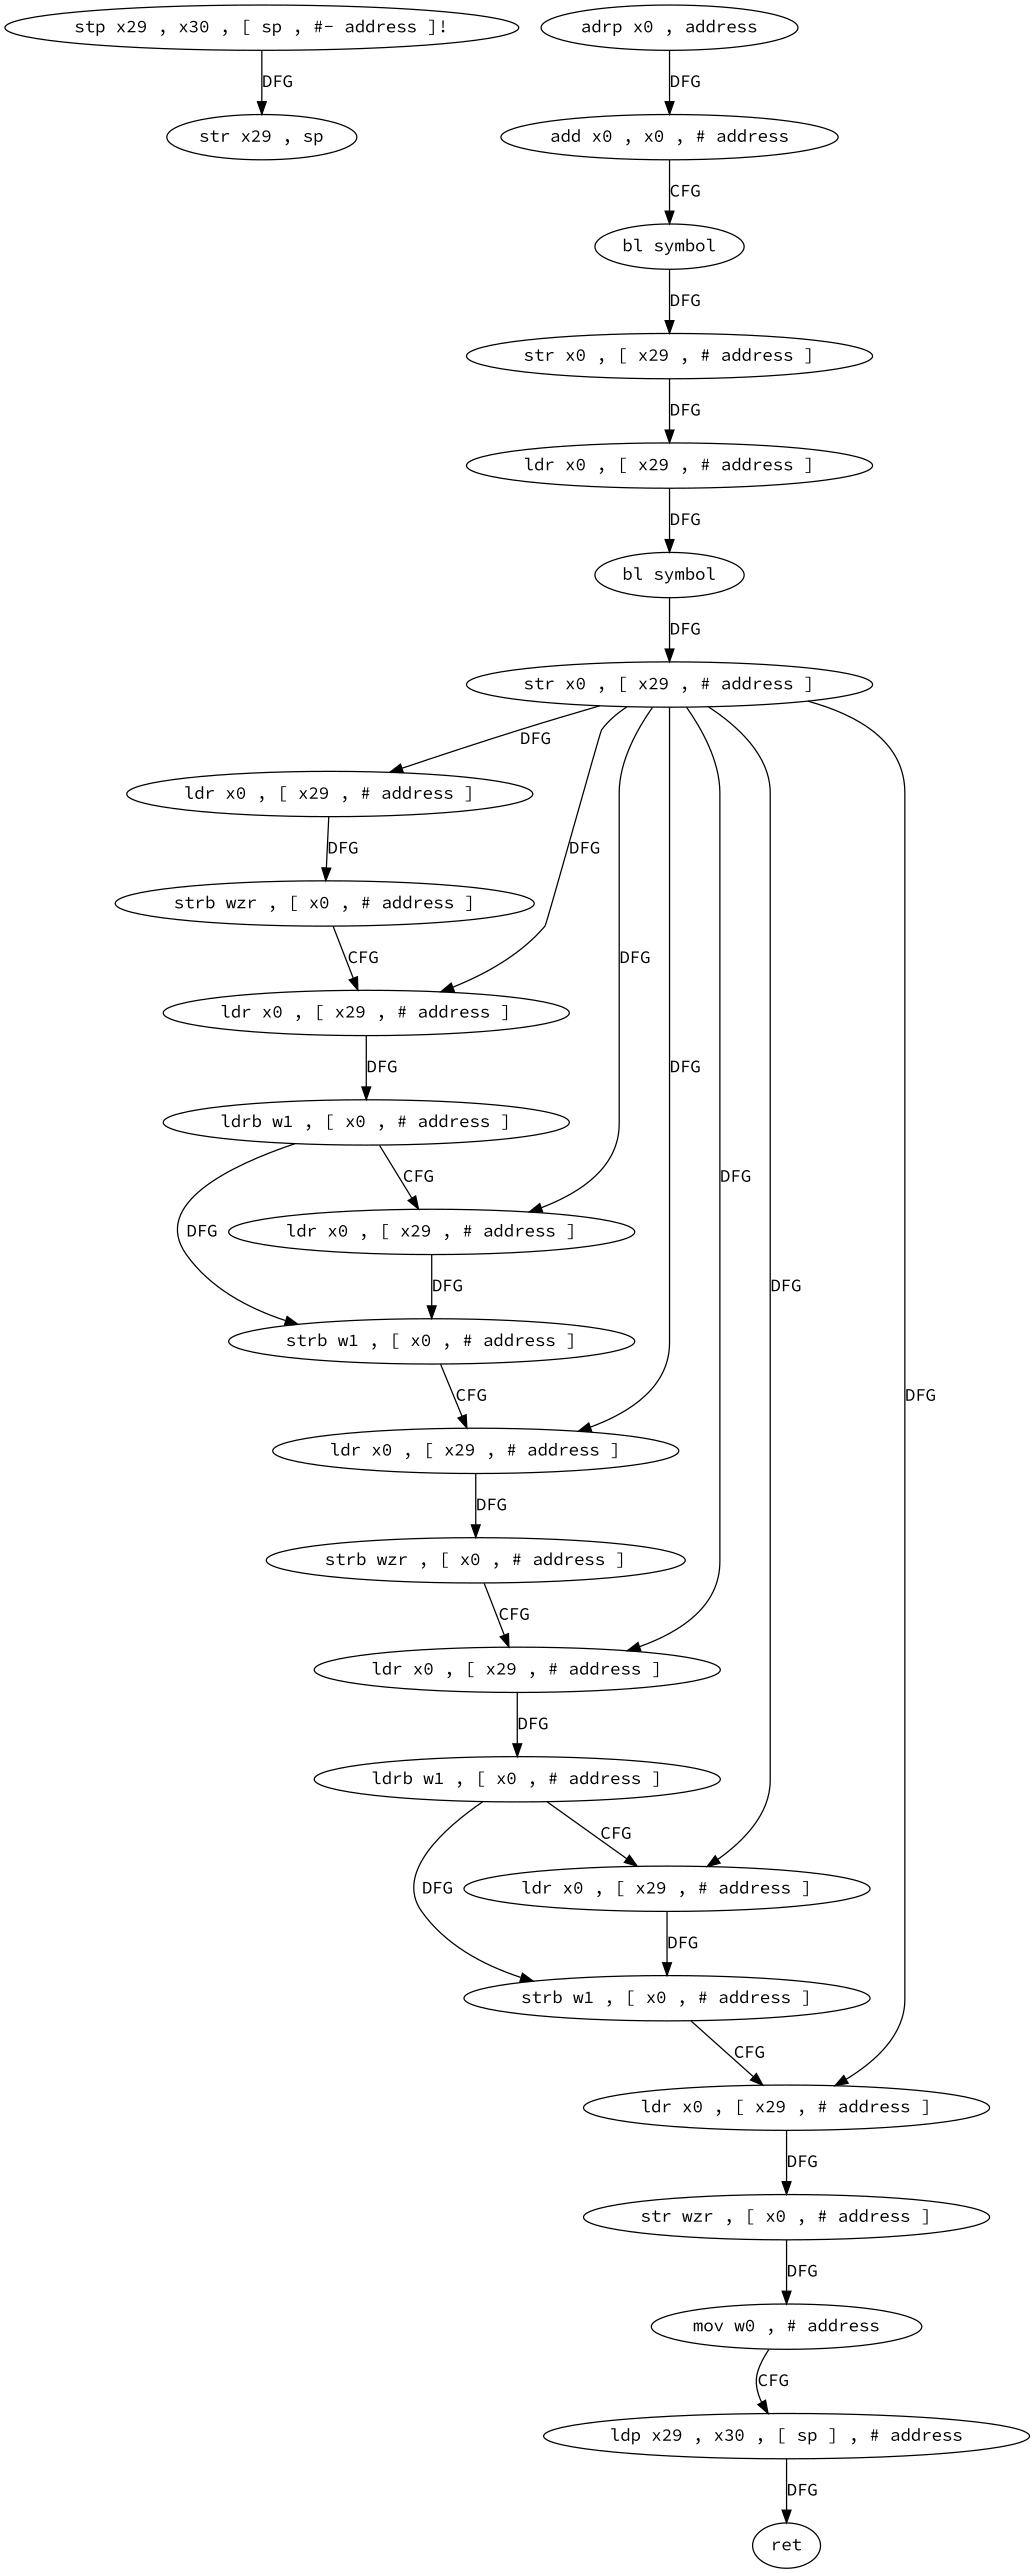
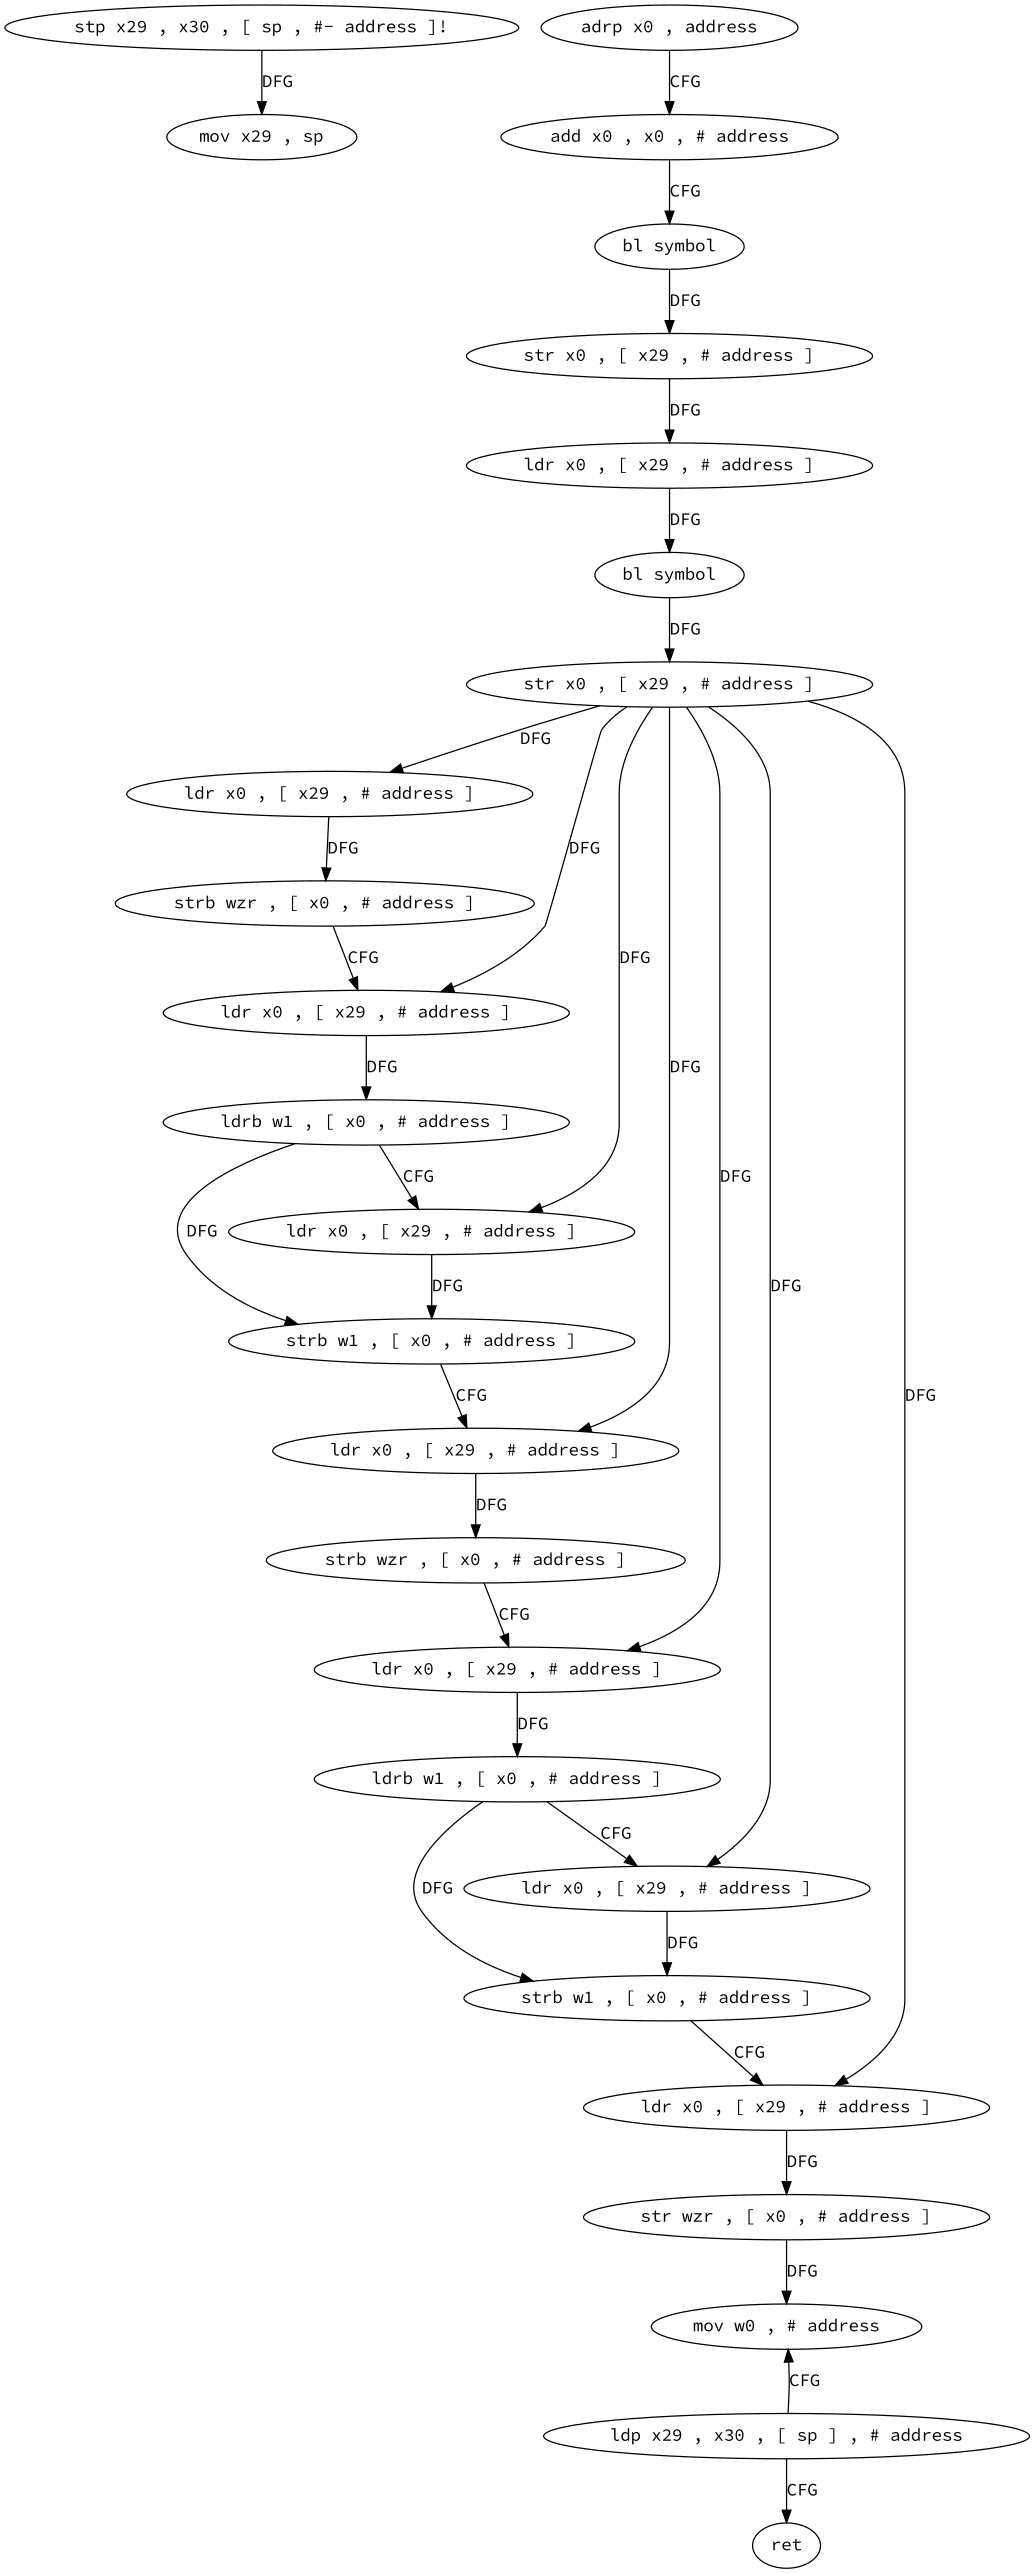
edge "adrp x0 , address" -> "add x0 , x0 , # address": label "DFG" -> "CFG"
node "str x29 , sp": label "str x29 , sp" -> "mov x29 , sp"
edge "mov w0 , # address" -> "ldp x29 , x30 , [ sp ] , # address": reversed
edge "ldp x29 , x30 , [ sp ] , # address" -> "ret": label "DFG" -> "CFG"
